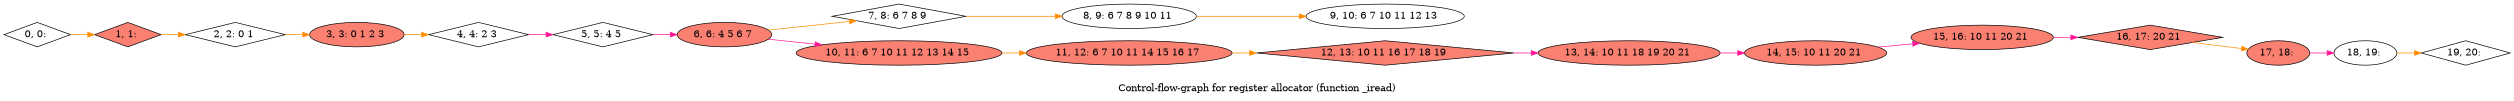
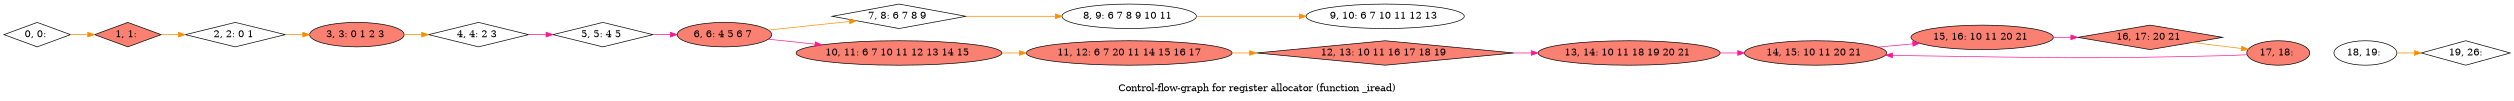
node "11, 12: 6 7 10 11 14 15 16 17": label "11, 12: 6 7 10 11 14 15 16 17" -> "11, 12: 6 7 20 11 14 15 16 17"
edge "17, 18:" -> "18, 19:": now "17, 18:" -> "14, 15: 10 11 20 21"
node "19, 20:": label "19, 20:" -> "19, 26:"
